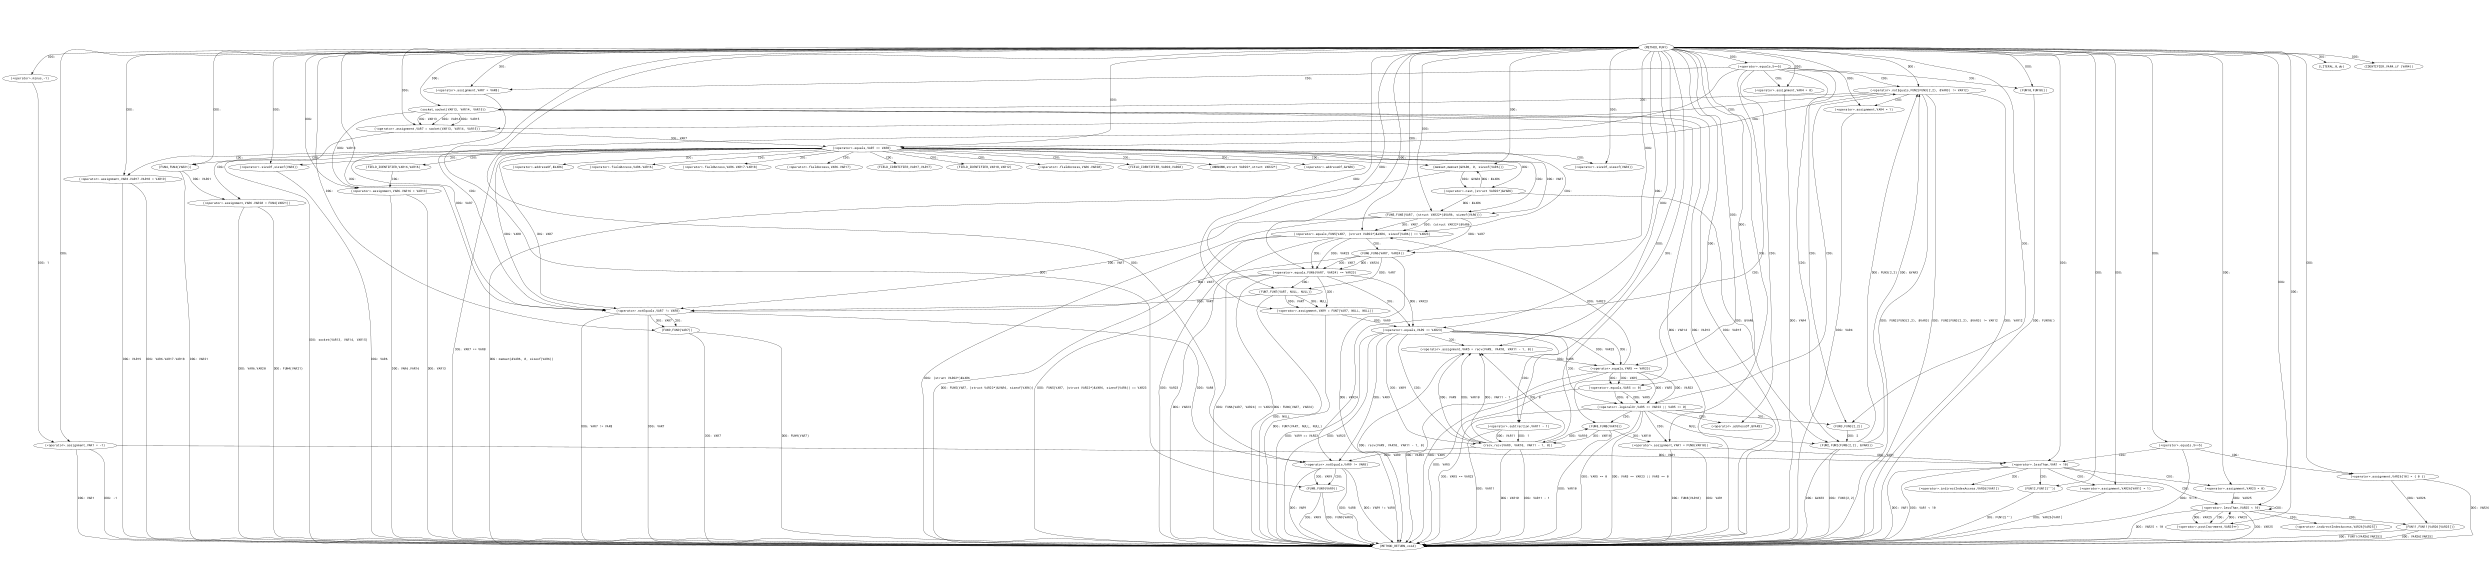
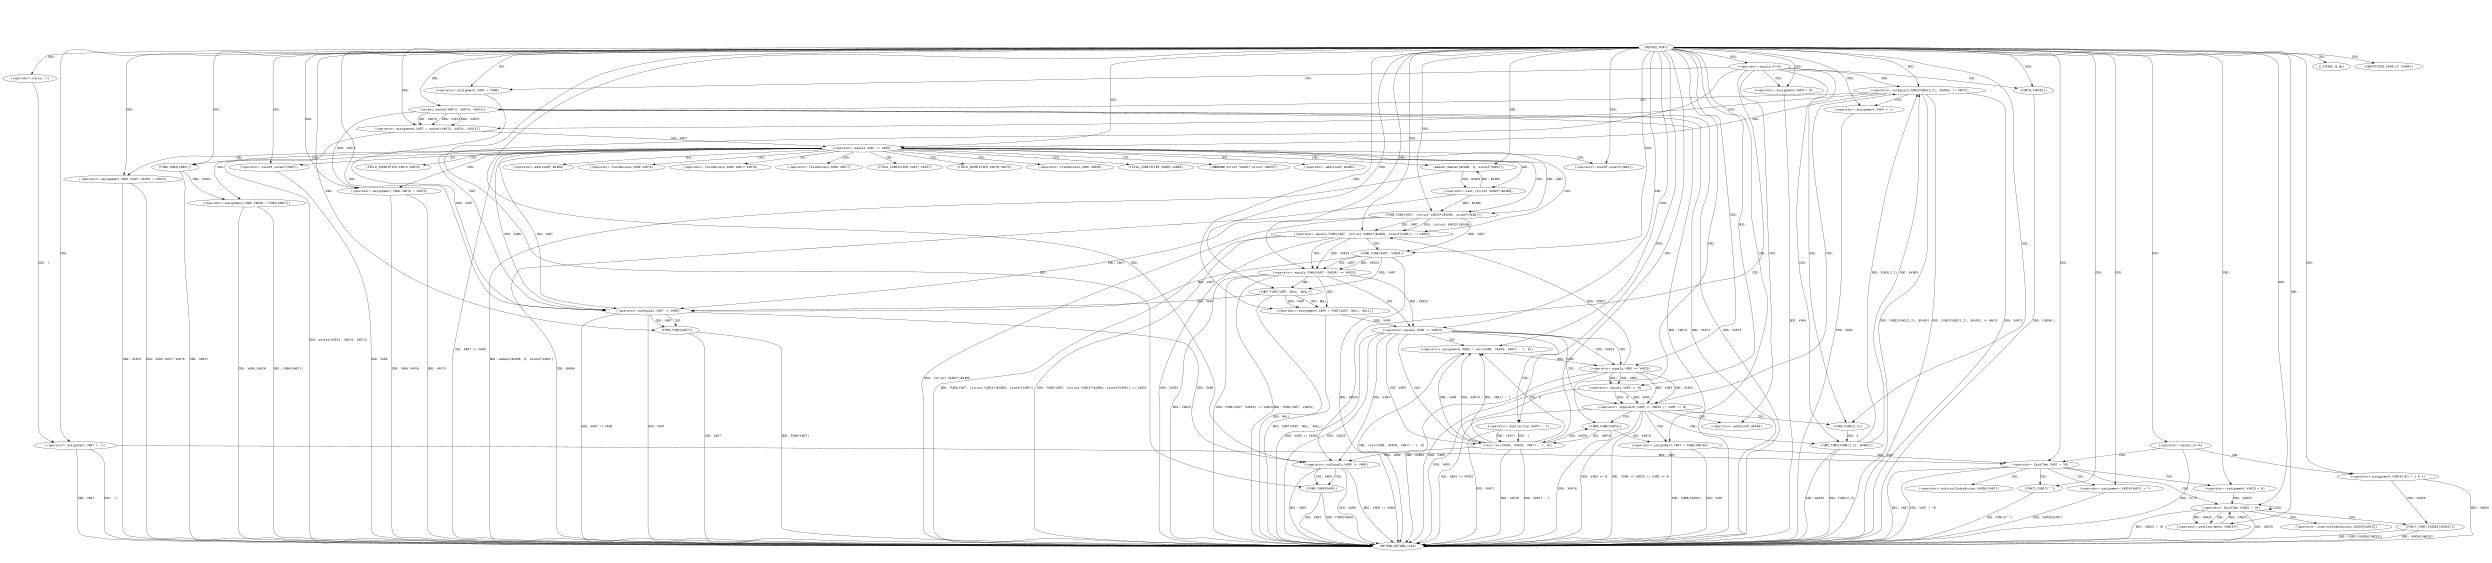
edge "(FIELD_IDENTIFIER,VAR16,VAR16)" -> "(<operator>.assignment,VAR6.VAR16 = VAR13)": now "(<operator>.equals,VAR7 == VAR8)" -> "(<operator>.assignment,VAR6.VAR16 = VAR13)"
edge "(<operator>.cast,(struct VAR22*)&VAR6)" -> "(FUN2,FUN2(FUN3(2,2), &VAR3))": now "(<operator>.cast,(struct VAR22*)&VAR6)" -> "(METHOD_RETURN,void)"
edge "(<operator>.logicalOr,VAR5 == VAR23 || VAR5 == 0)" -> "(FUN2,FUN2(FUN3(2,2), &VAR3))": label "NULL: " -> "CDG: "
